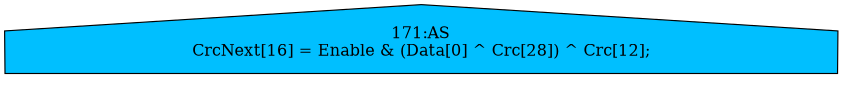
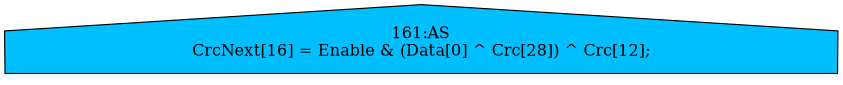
node "171:AS CrcNext[16] = Enable & (Data[0] ^ Crc[28]) ^ Crc[12];": label "171:AS CrcNext[16] = Enable & (Data[0] ^ Crc[28]) ^ Crc[12];" -> "161:AS CrcNext[16] = Enable & (Data[0] ^ Crc[28]) ^ Crc[12];"
